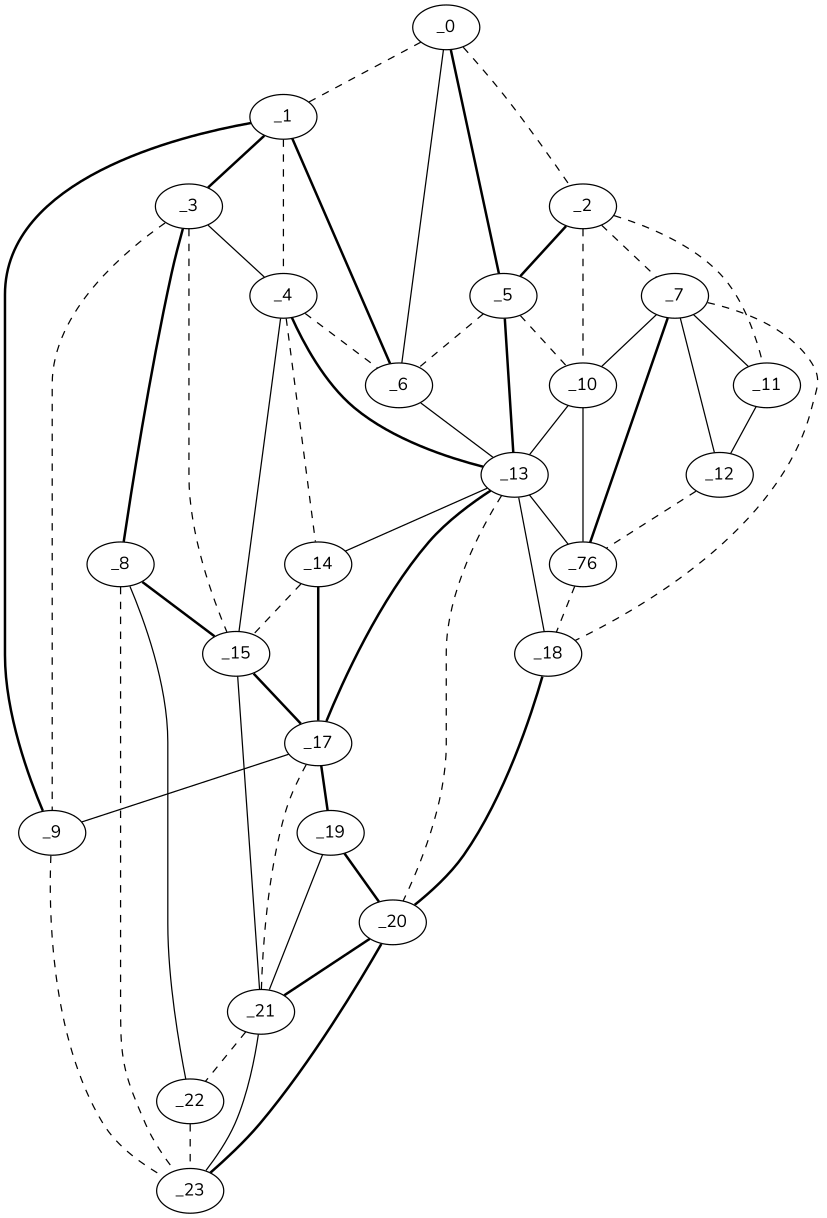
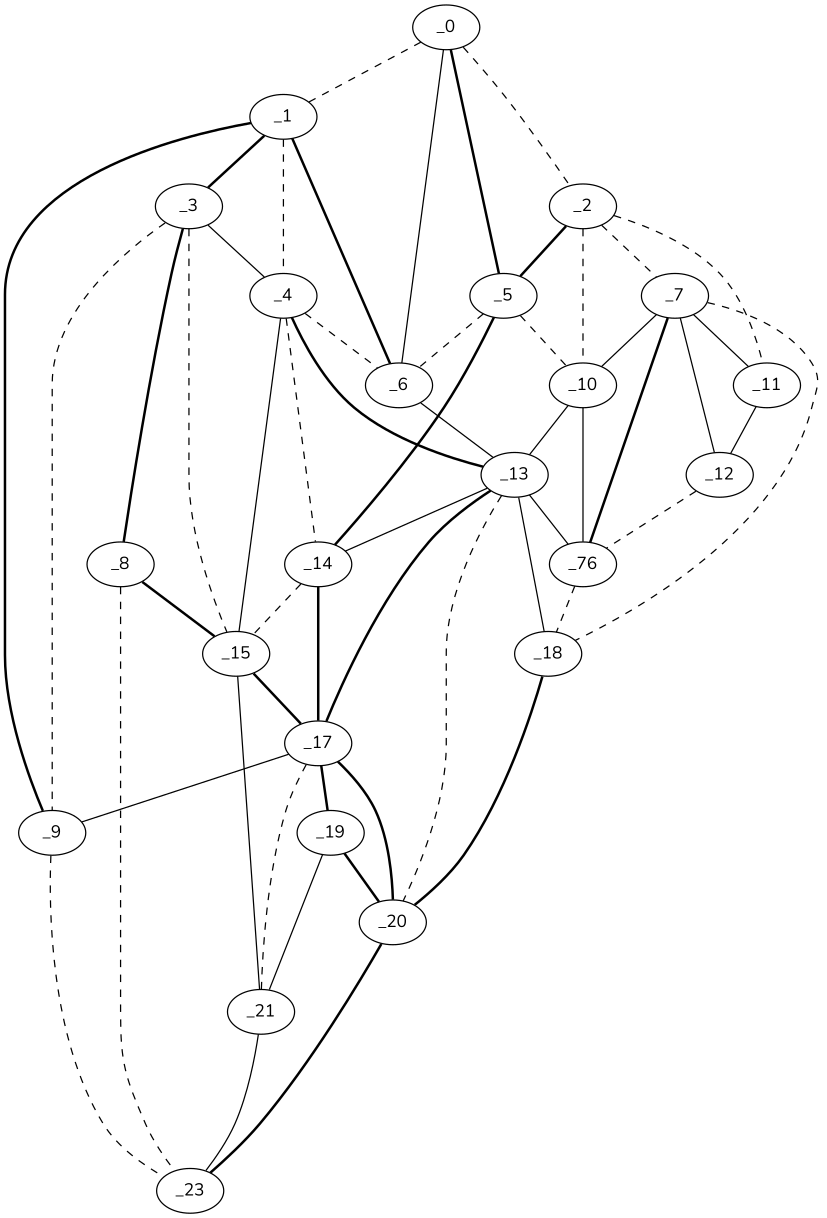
edge "_5" -- "_13": now "_5" -- "_14"
edge "_20" -- "_21": now "_20" -- "_17"
node "_22": removed
